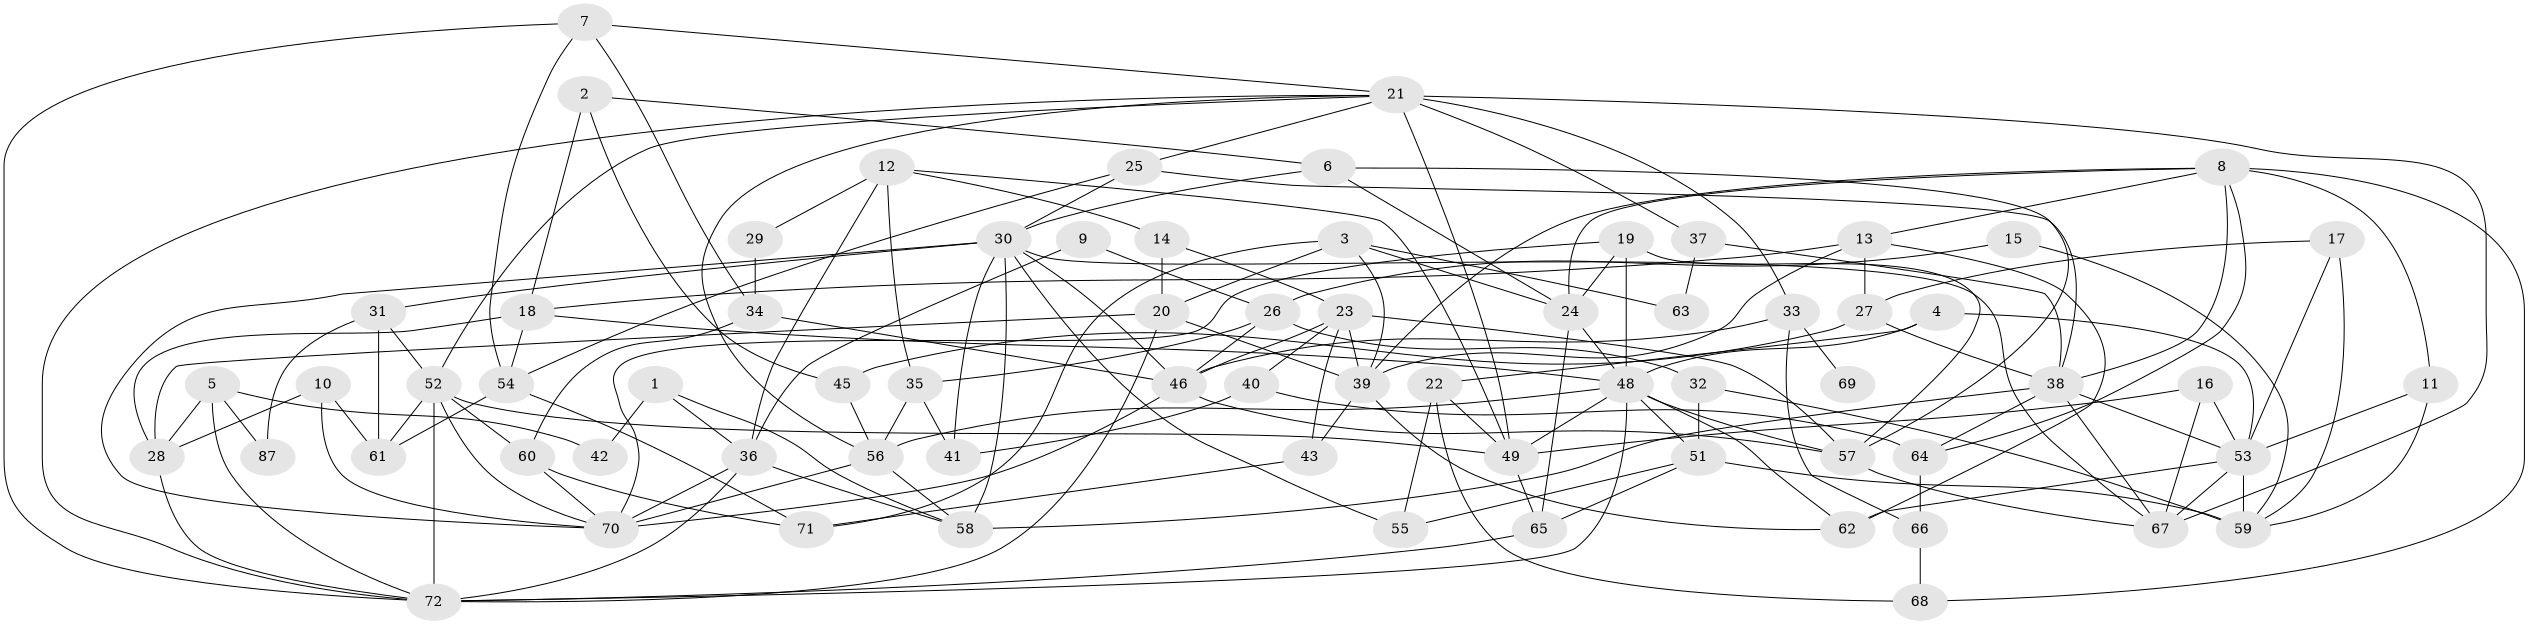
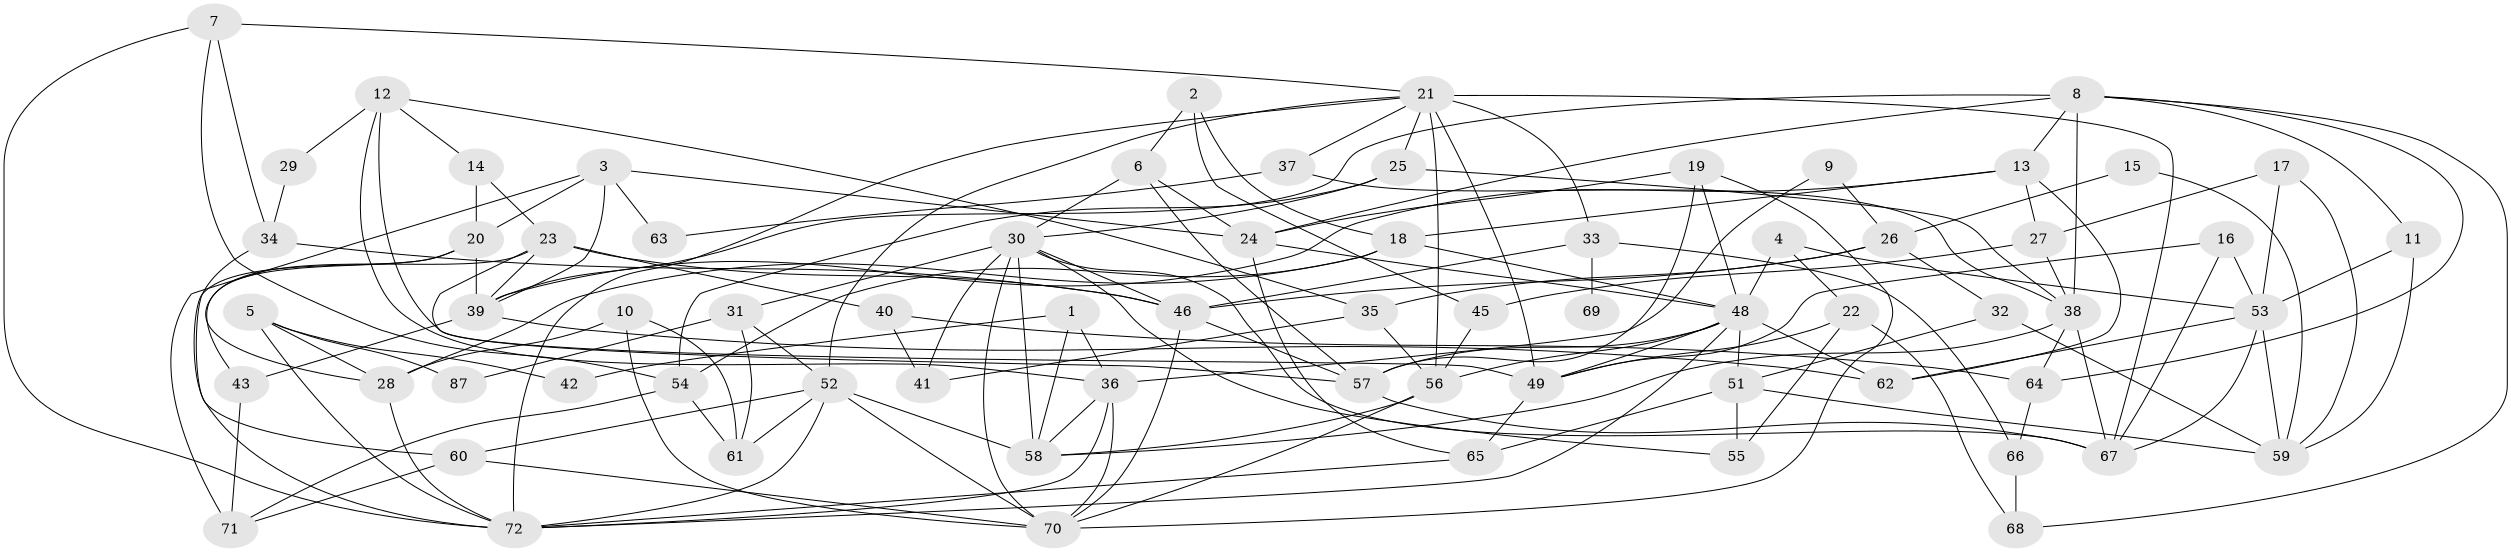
edge "38" -- "53": removed
edge "52" -- "49": now "52" -- "58"
